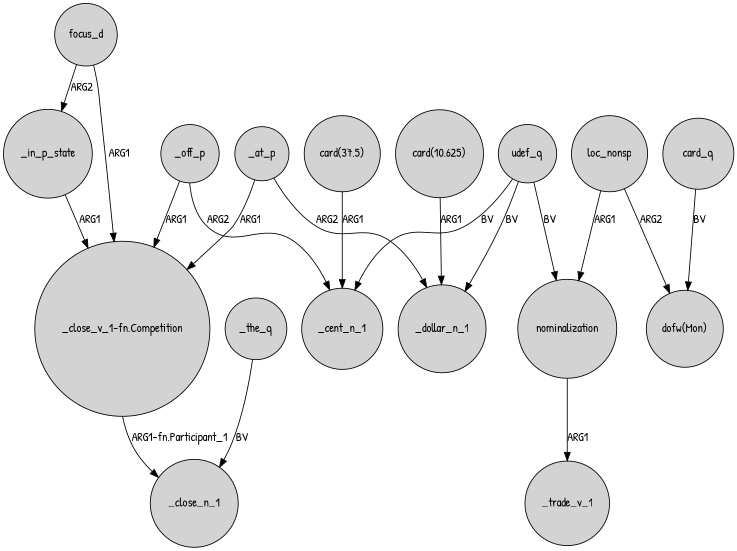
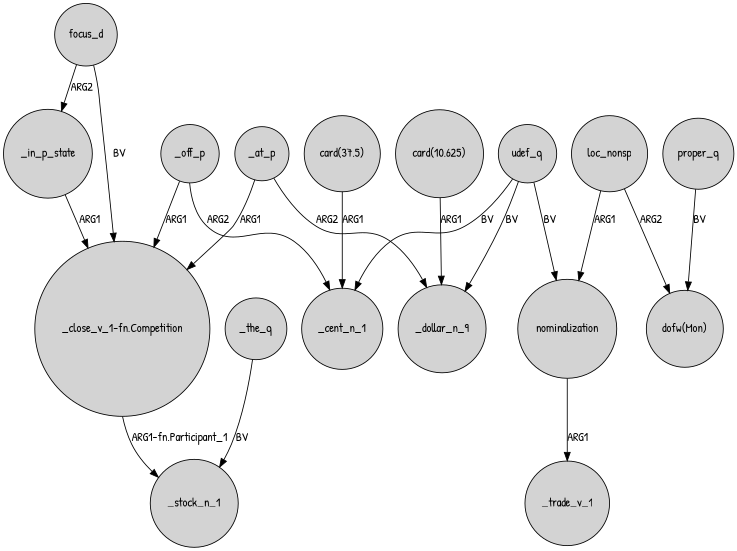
edge "focus_d" -> "_close_v_1-fn.Competition": label "ARG1" -> "BV"
node "card_q": label "card_q" -> "proper_q"
node "_dollar_n_1": label "_dollar_n_1" -> "_dollar_n_9"
node "_close_n_1": label "_close_n_1" -> "_stock_n_1"
